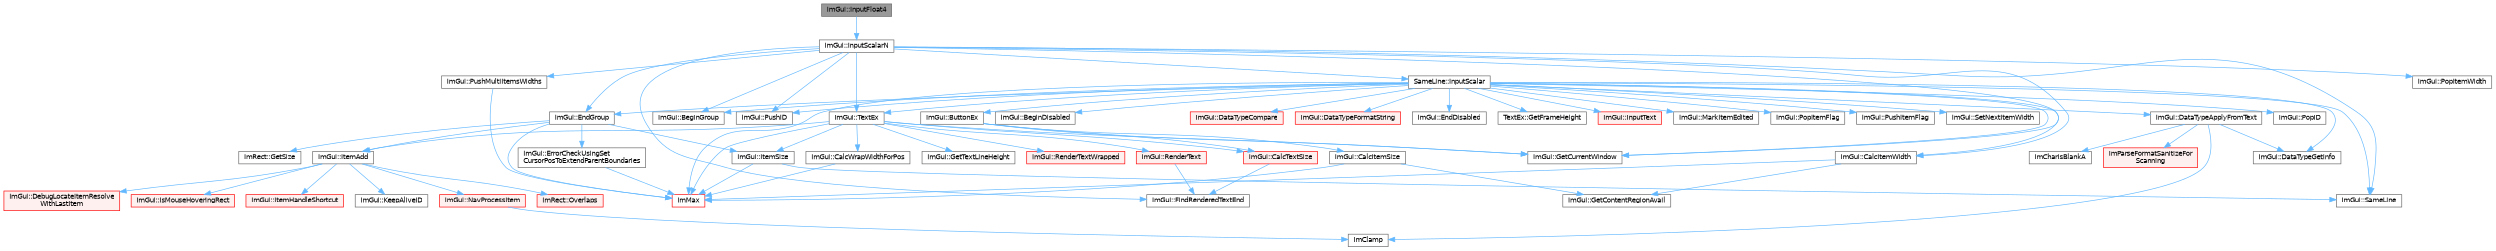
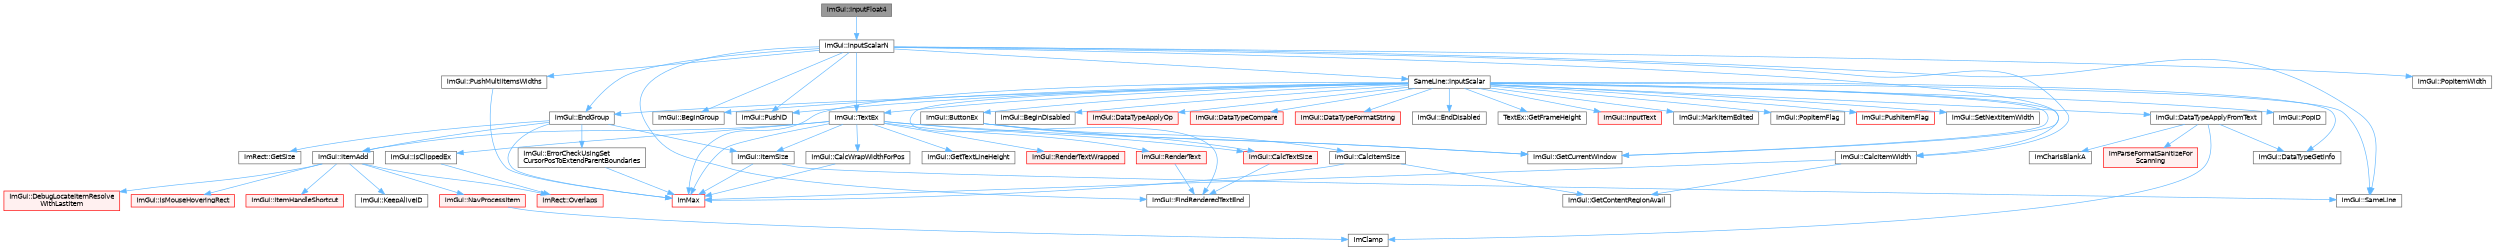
edge "SameLine::InputScalar" -> "ImGui::FindRenderedTextEnd": added
node "ImGui::DataTypeApplyOp": added
node "ImGui::PushItemFlag": color grey40 -> red
node "ImGui::IsClippedEx": added
